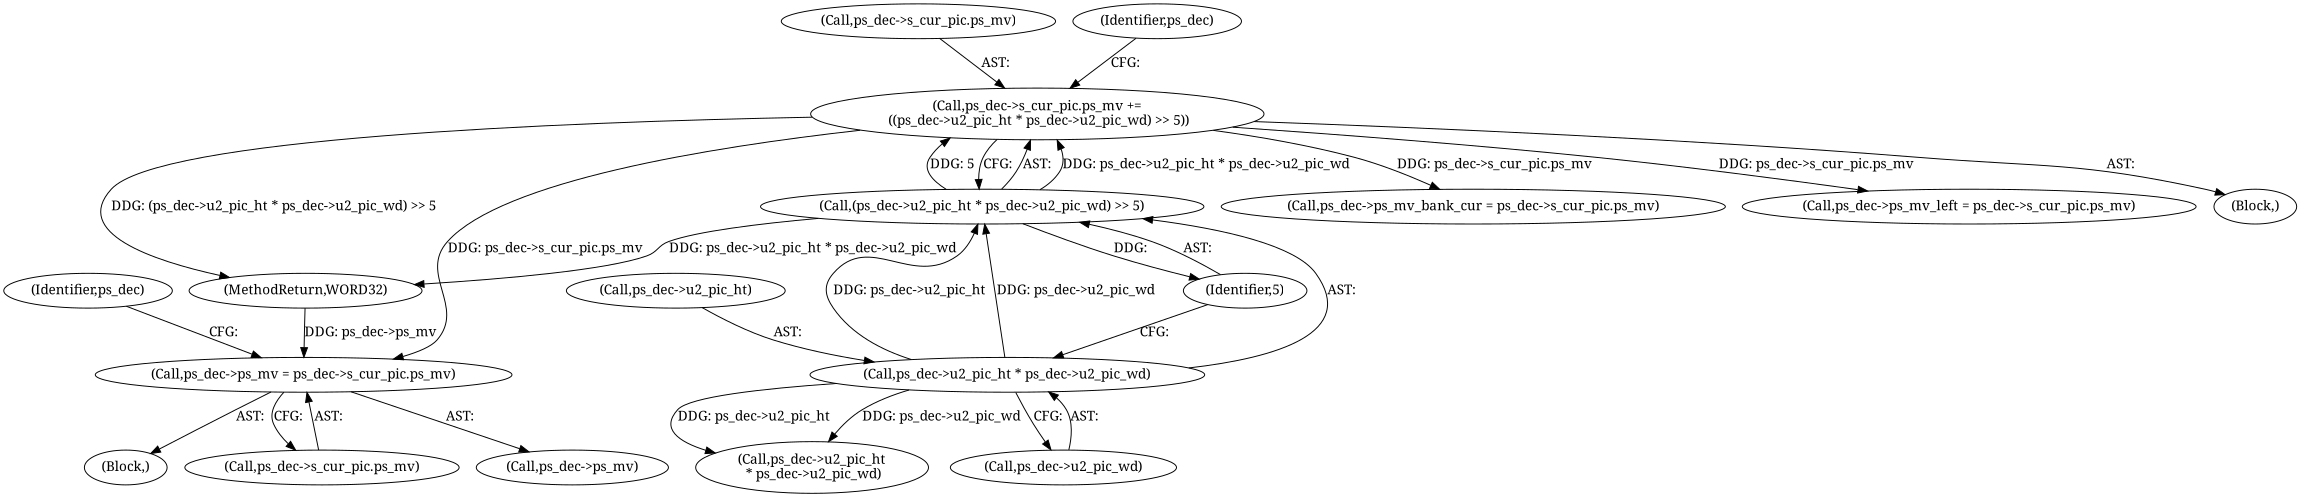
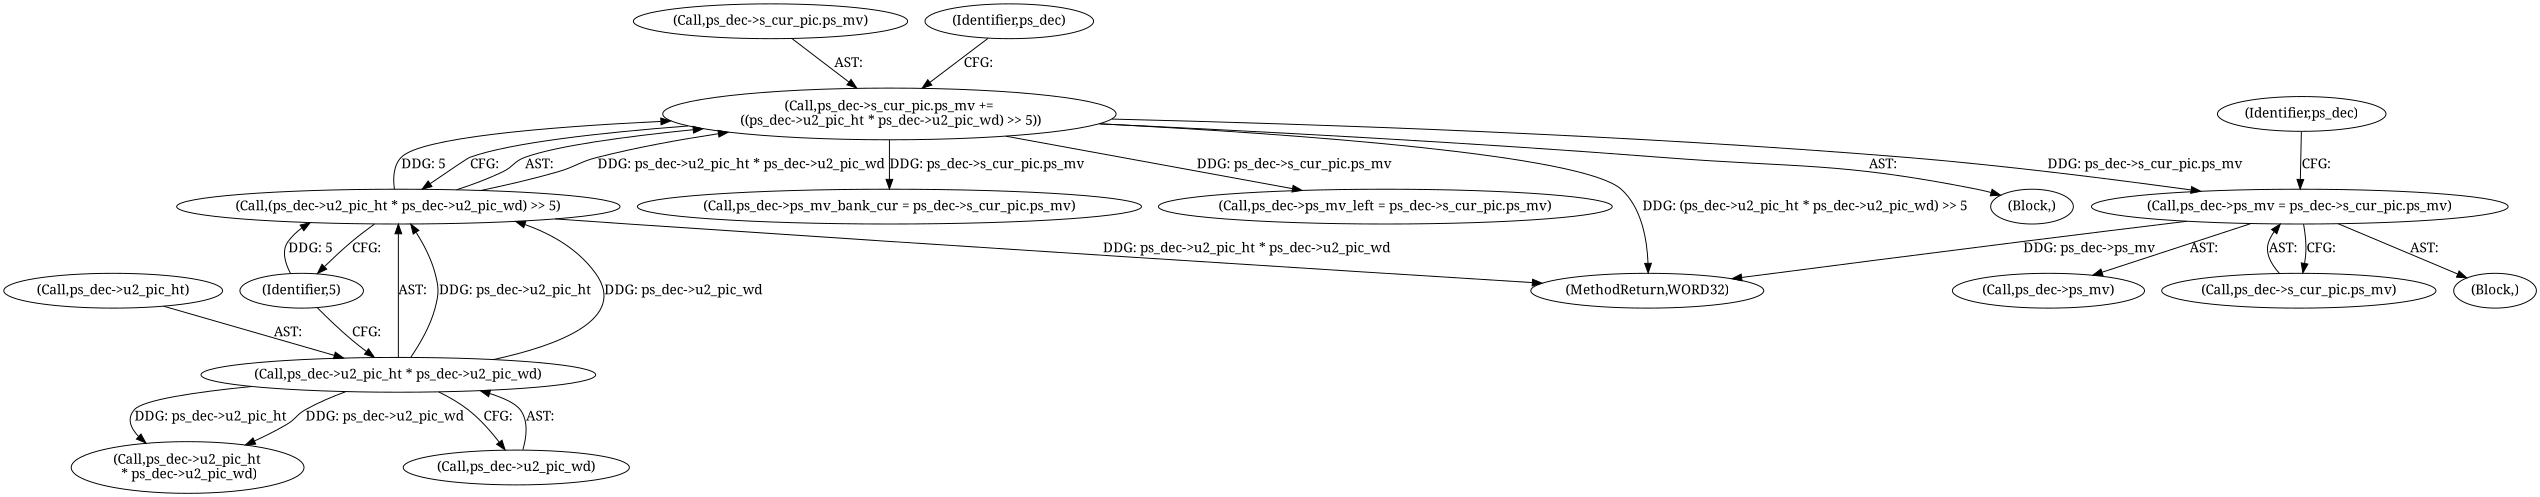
edge "(Call,(ps_dec->u2_pic_ht * ps_dec->u2_pic_wd) >> 5)" -> "(Identifier,5)": label "DDG: " -> "CFG: "
edge "(Identifier,5)" -> "(Call,(ps_dec->u2_pic_ht * ps_dec->u2_pic_wd) >> 5)": label "AST: " -> "DDG: 5"
edge "(MethodReturn,WORD32)" -> "(Call,ps_dec->ps_mv = ps_dec->s_cur_pic.ps_mv)": reversed
